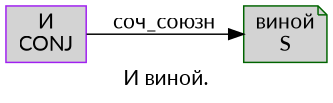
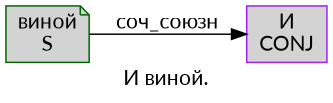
edge "И CONJ" -> "виной S": reversed
